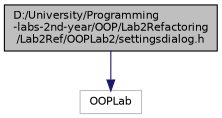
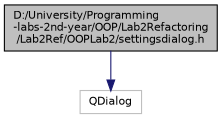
node "OOPLab": label "OOPLab" -> "QDialog"
